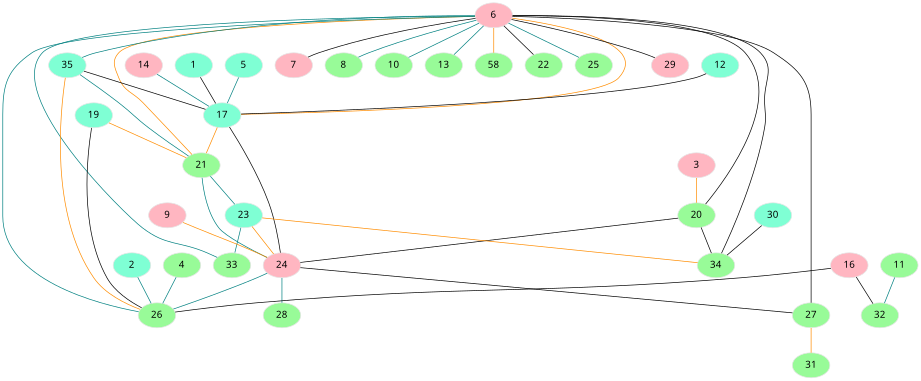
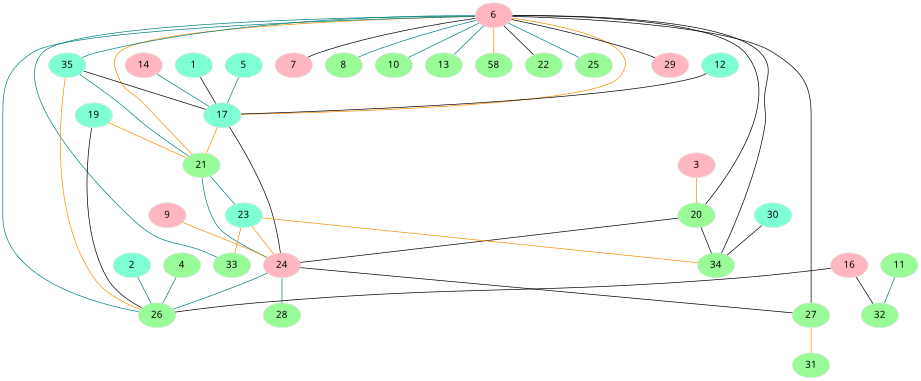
edge "23" -- "33": color teal -> darkorange
